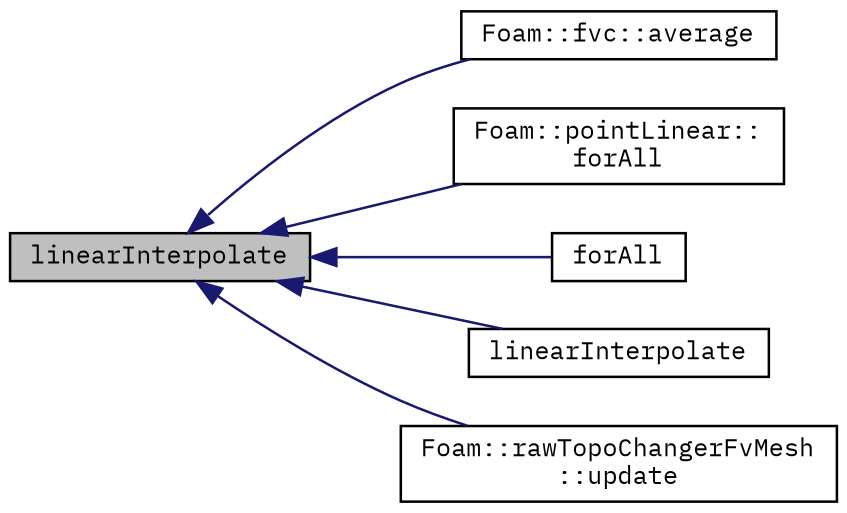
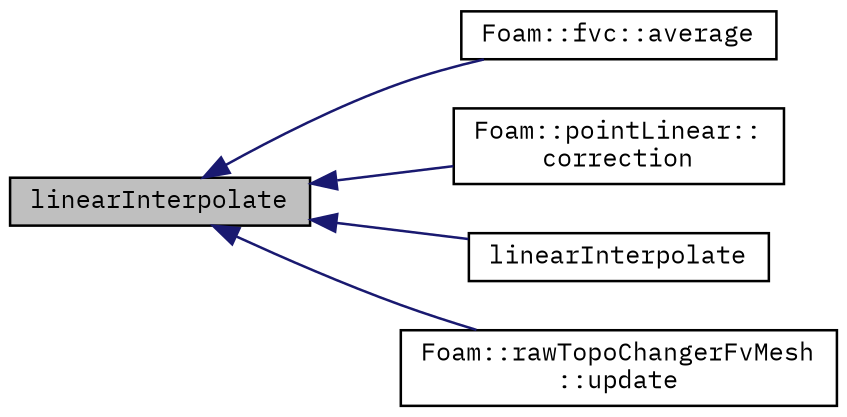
node "Foam::pointLinear:: forAll": label "Foam::pointLinear:: forAll" -> "Foam::pointLinear:: correction"
node "forAll": removed
